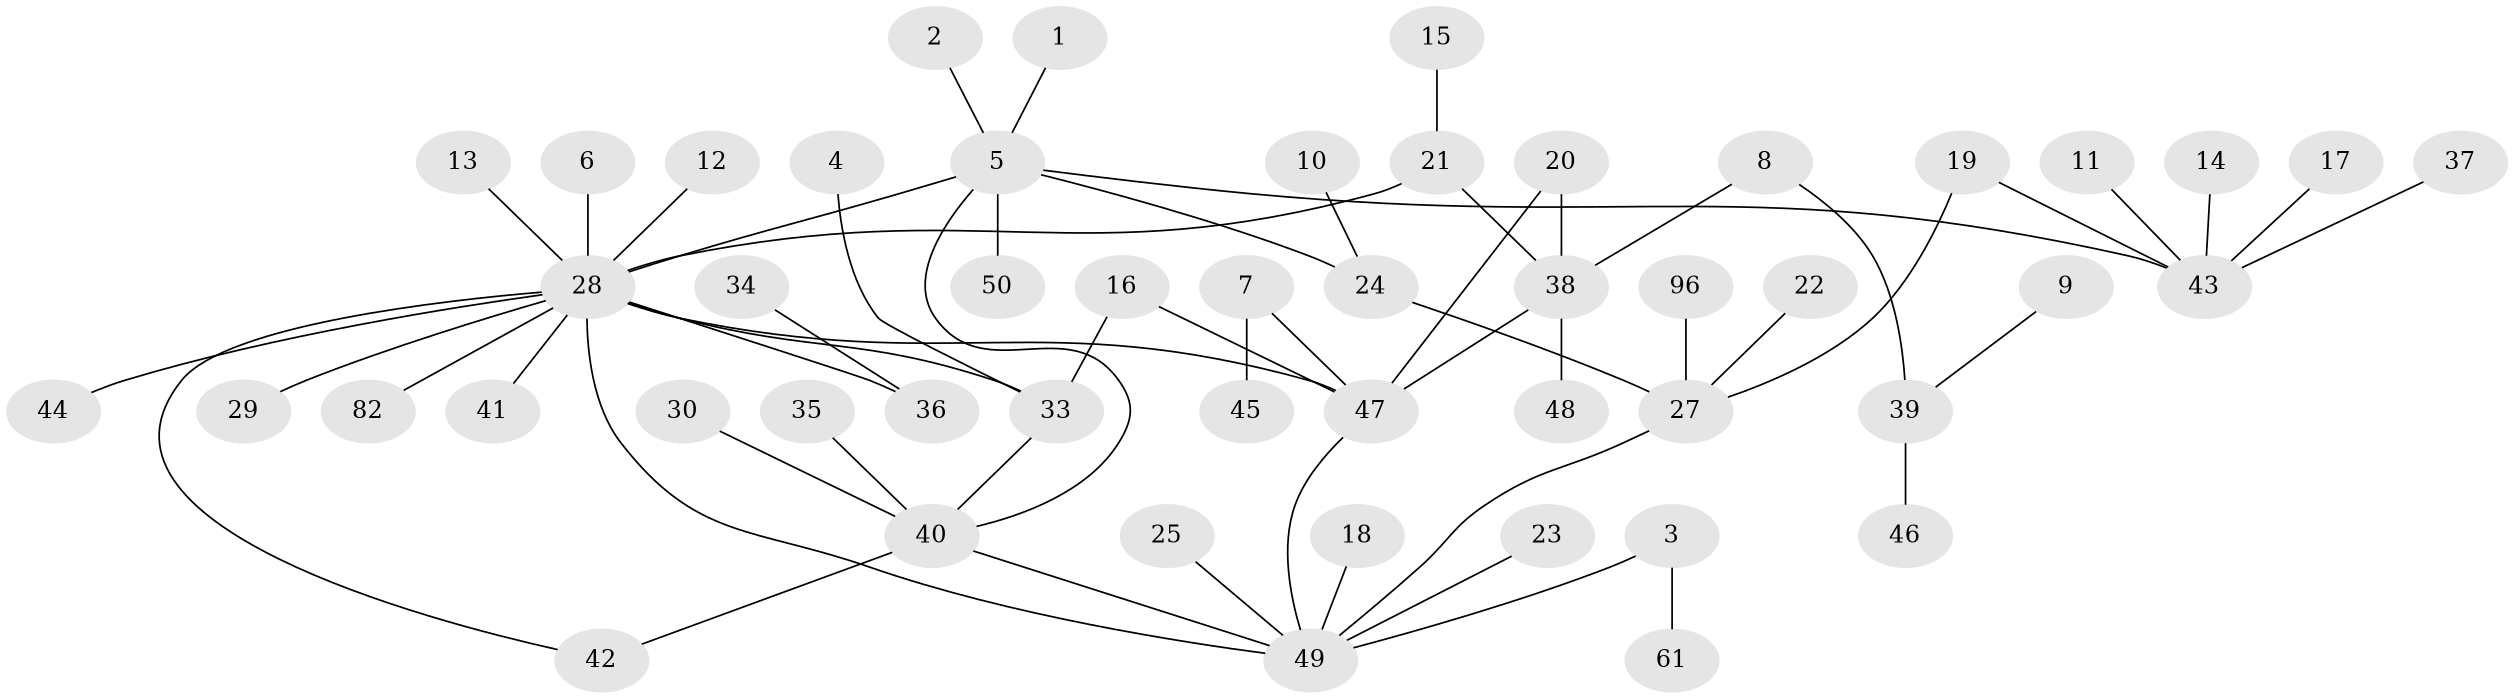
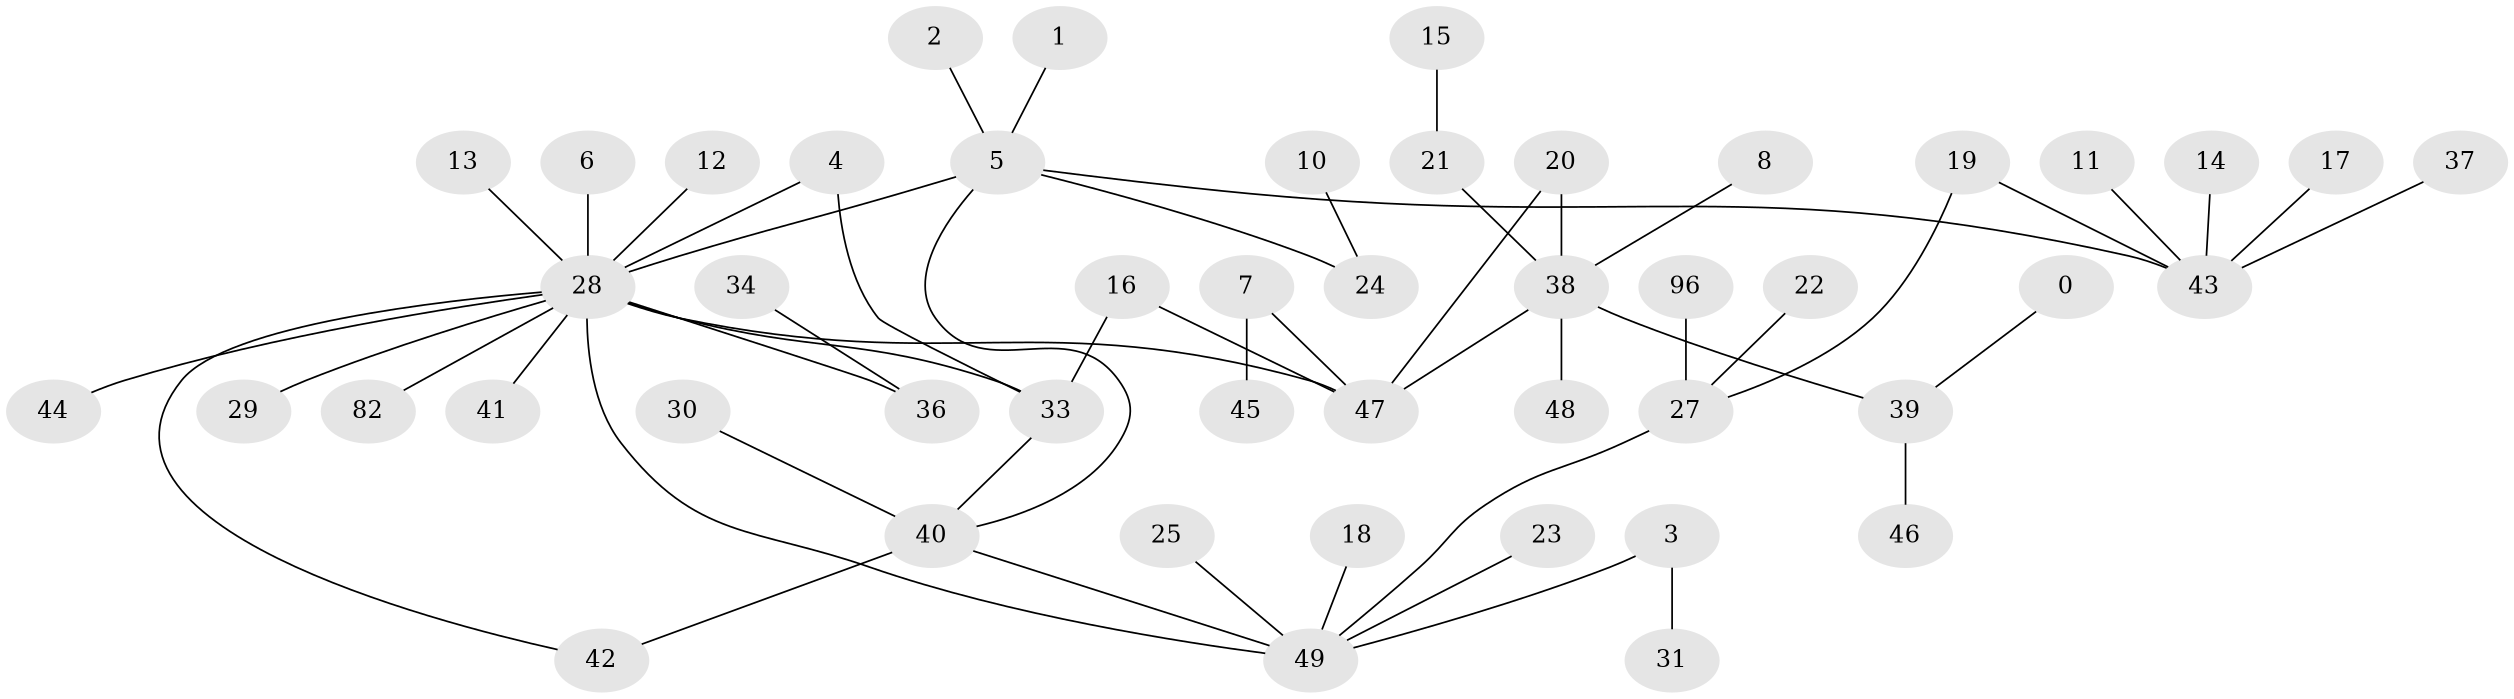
edge "21" -- "28": now "4" -- "28"
edge "8" -- "39": now "38" -- "39"
node "50": removed
node "9": label "9" -> "0"
edge "24" -- "27": removed
node "35": removed
edge "47" -- "49": removed
node "61": label "61" -> "31"
